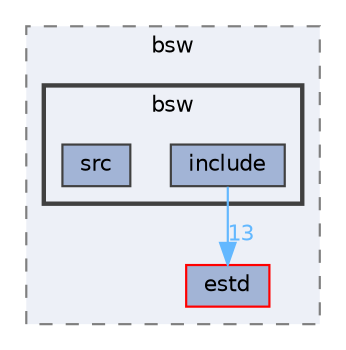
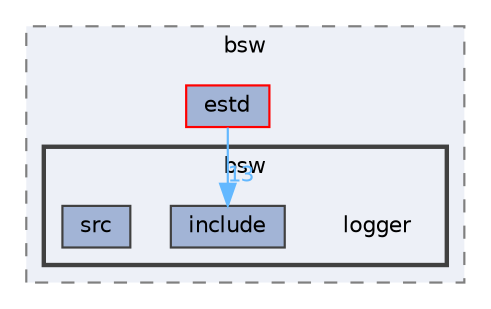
edge "include" -> "estd": reversed
node "logger": added
